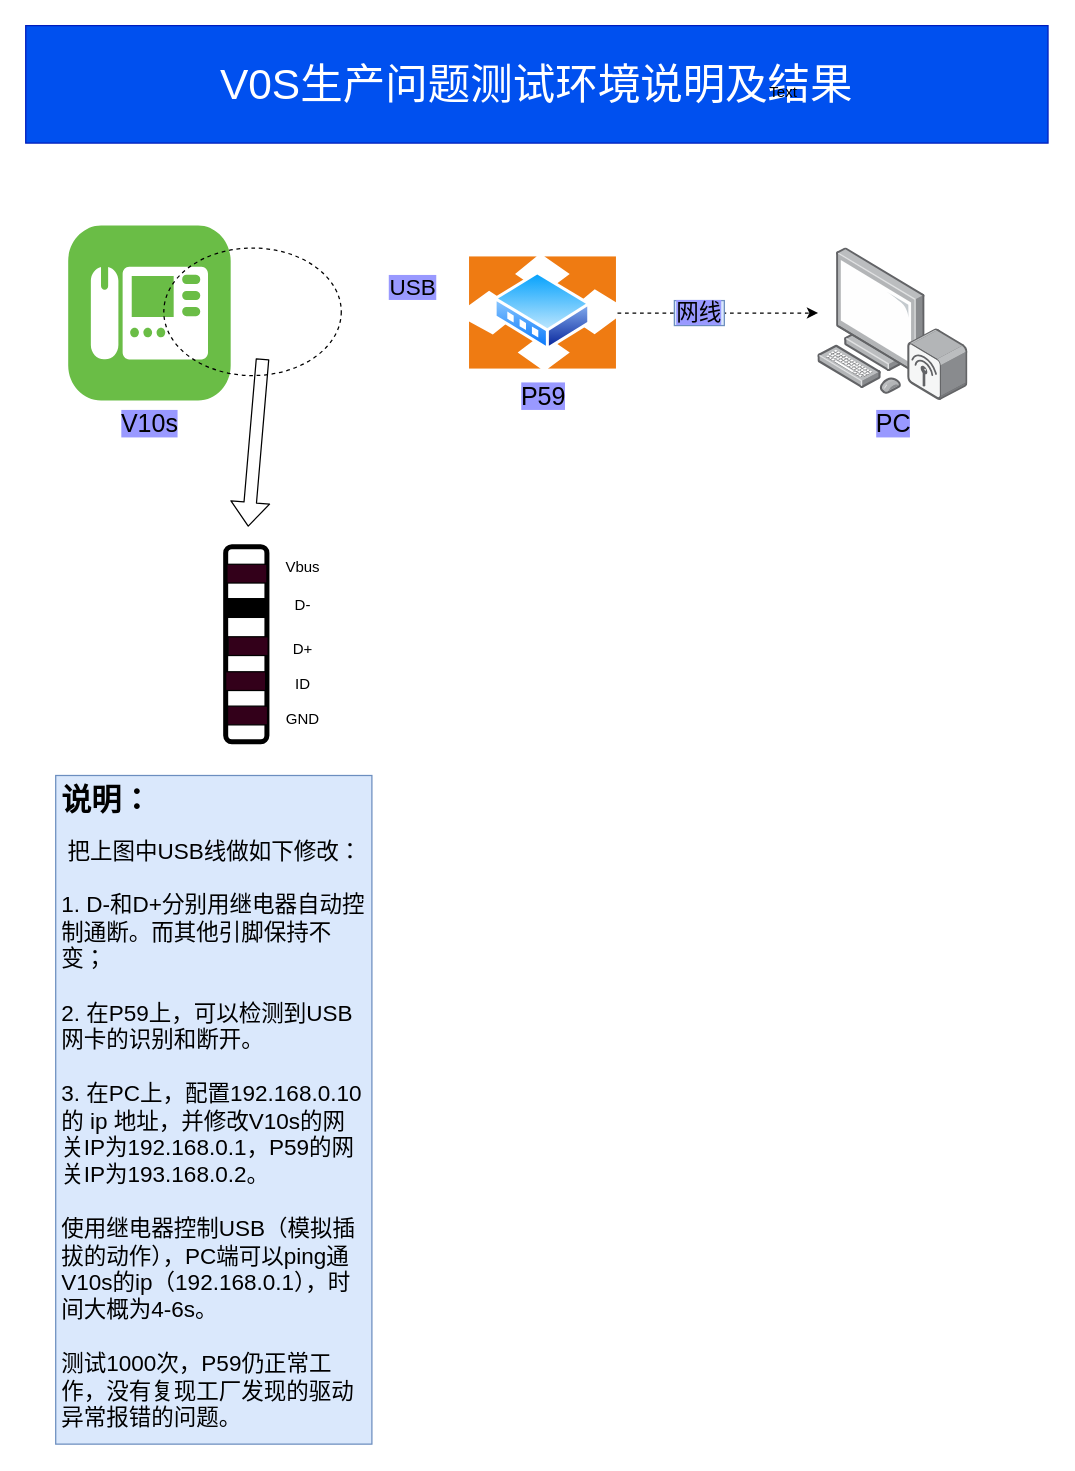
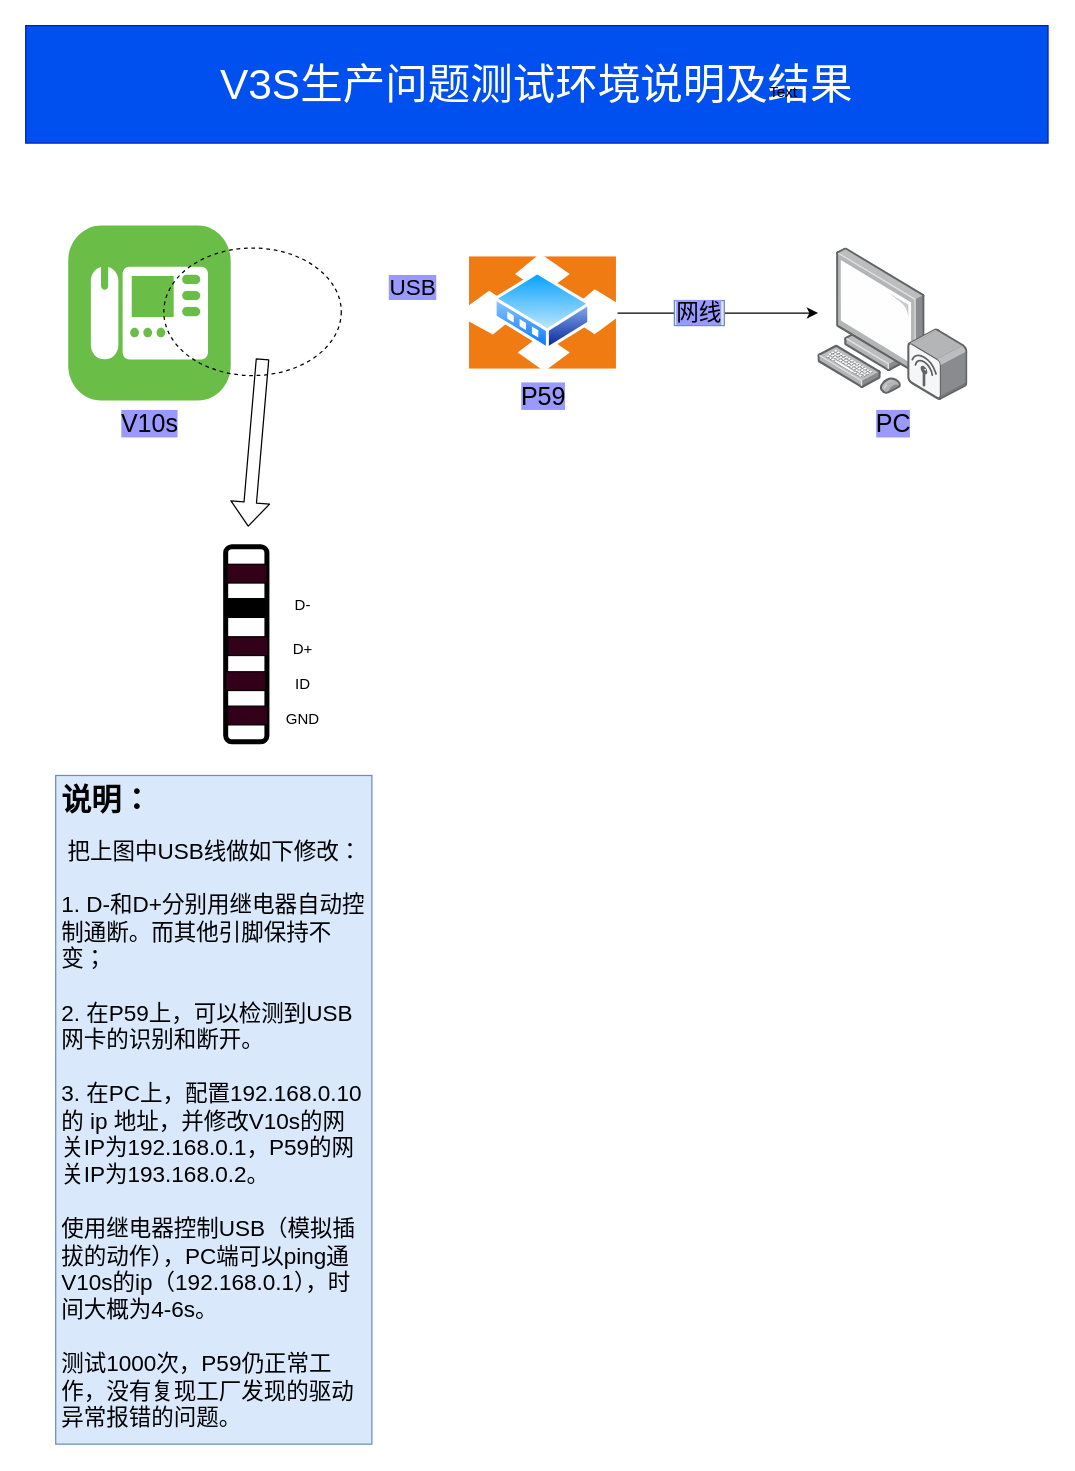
node "V0S生产问题测试环境说明及结果": label "V0S生产问题测试环境说明及结果" -> "V3S生产问题测试环境说明及结果"
edge "P59" -> "PC": style dashed -> solid
node "Vbus": removed
